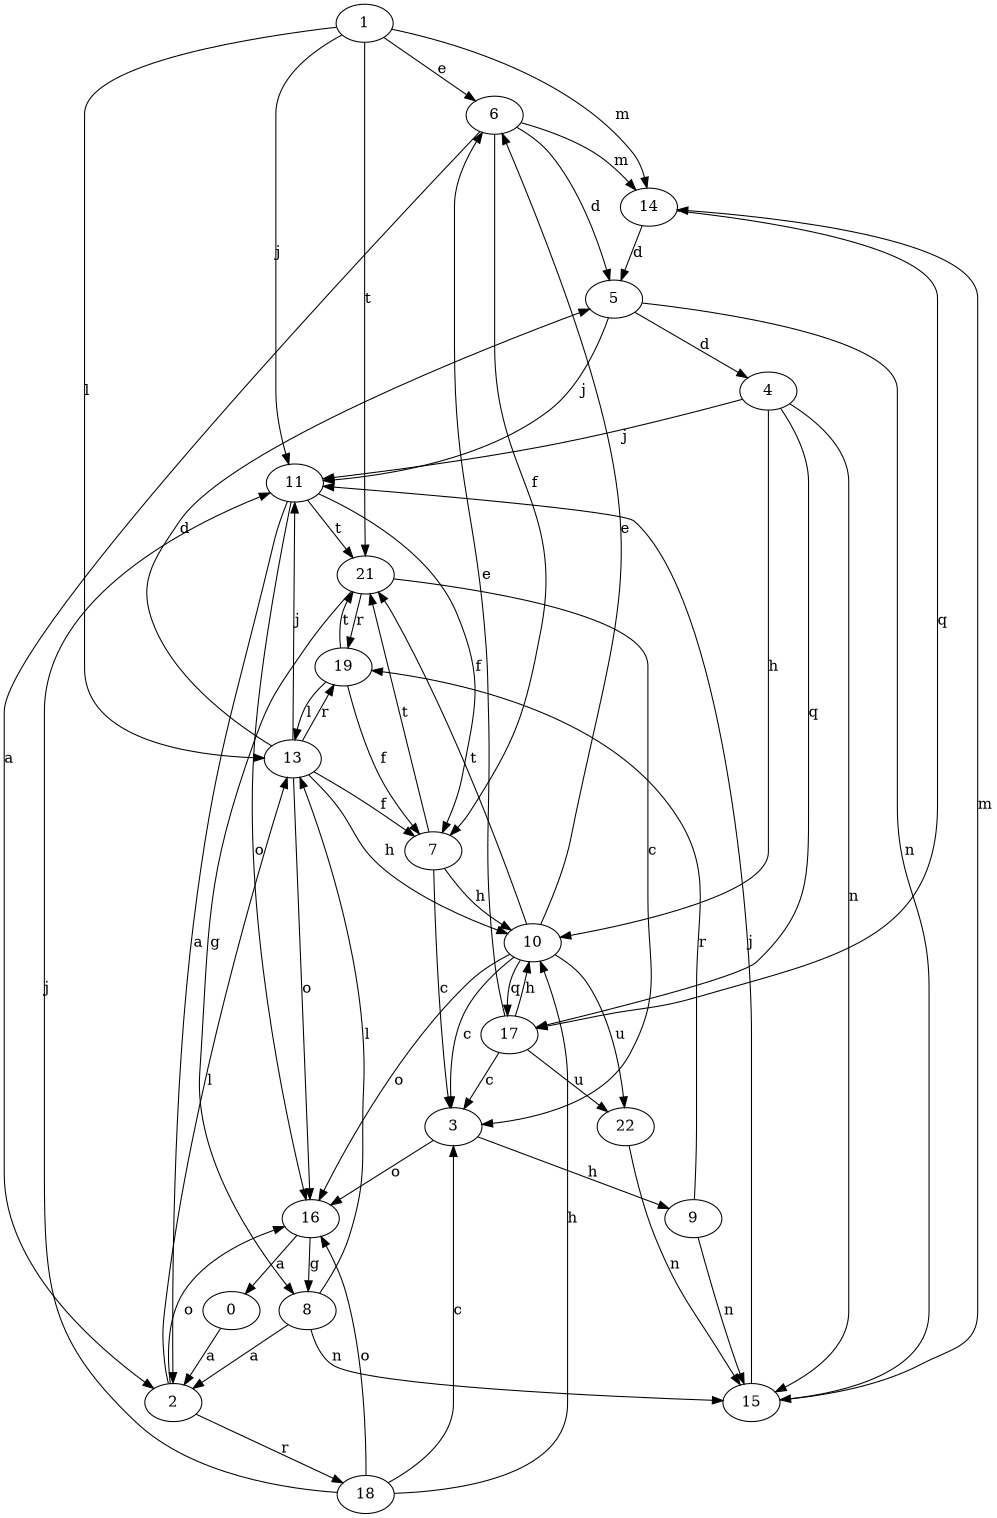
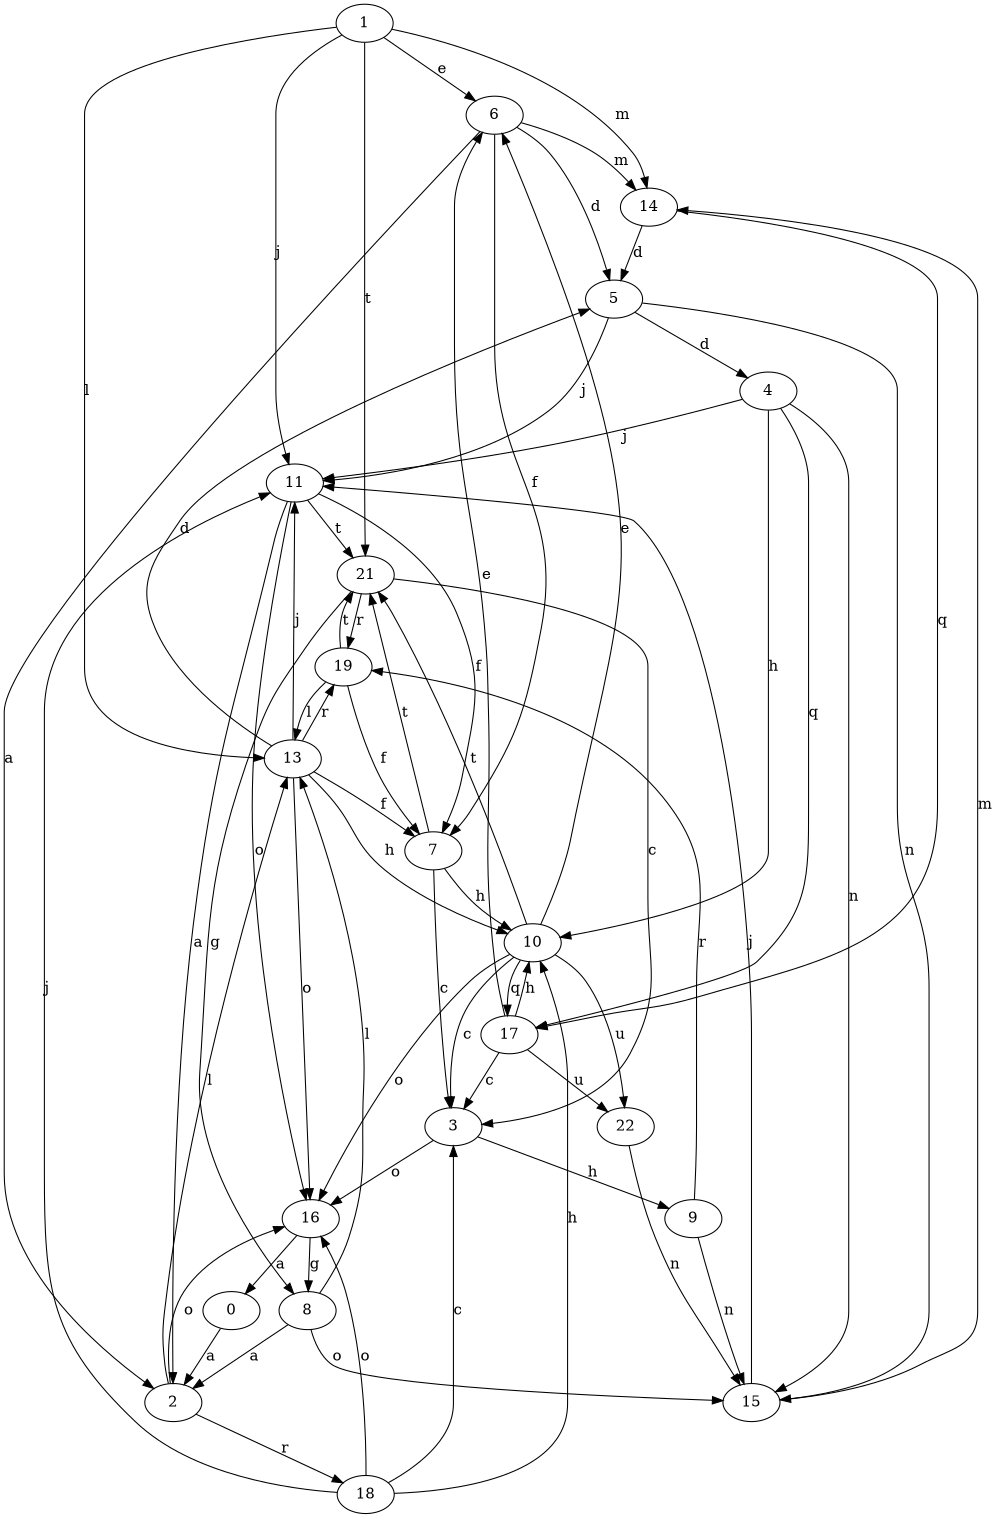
edge "8" -> "15": label "n" -> "o"
